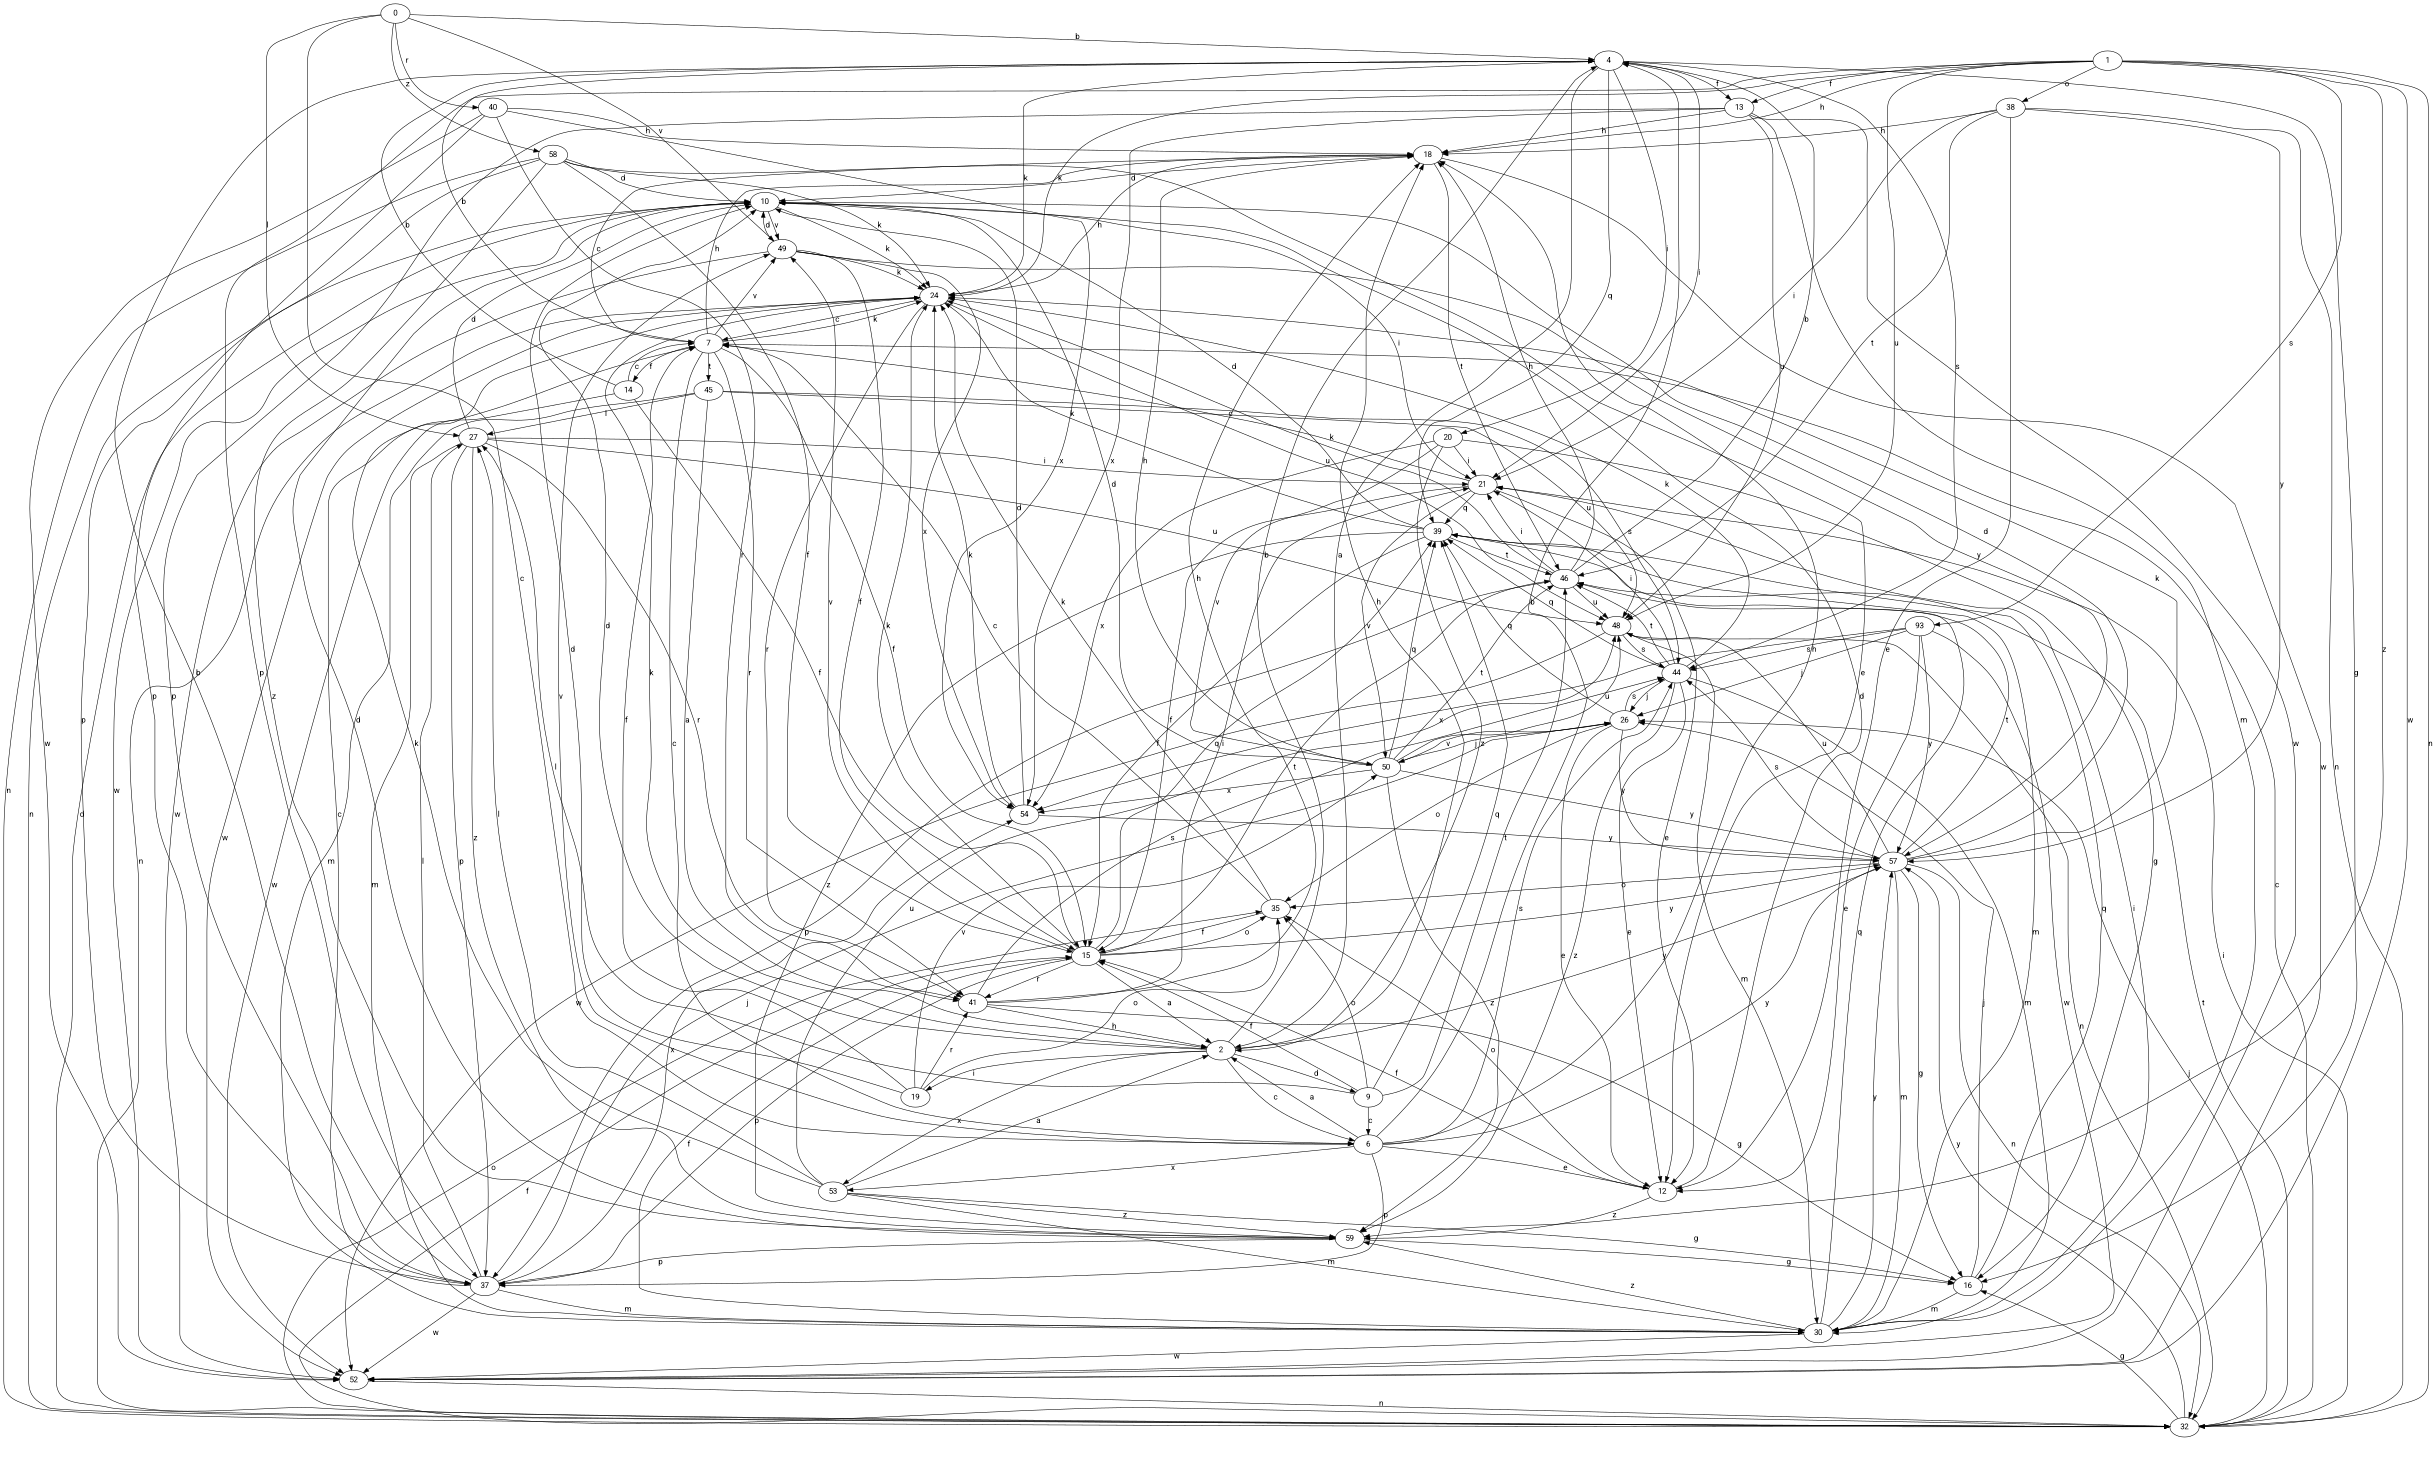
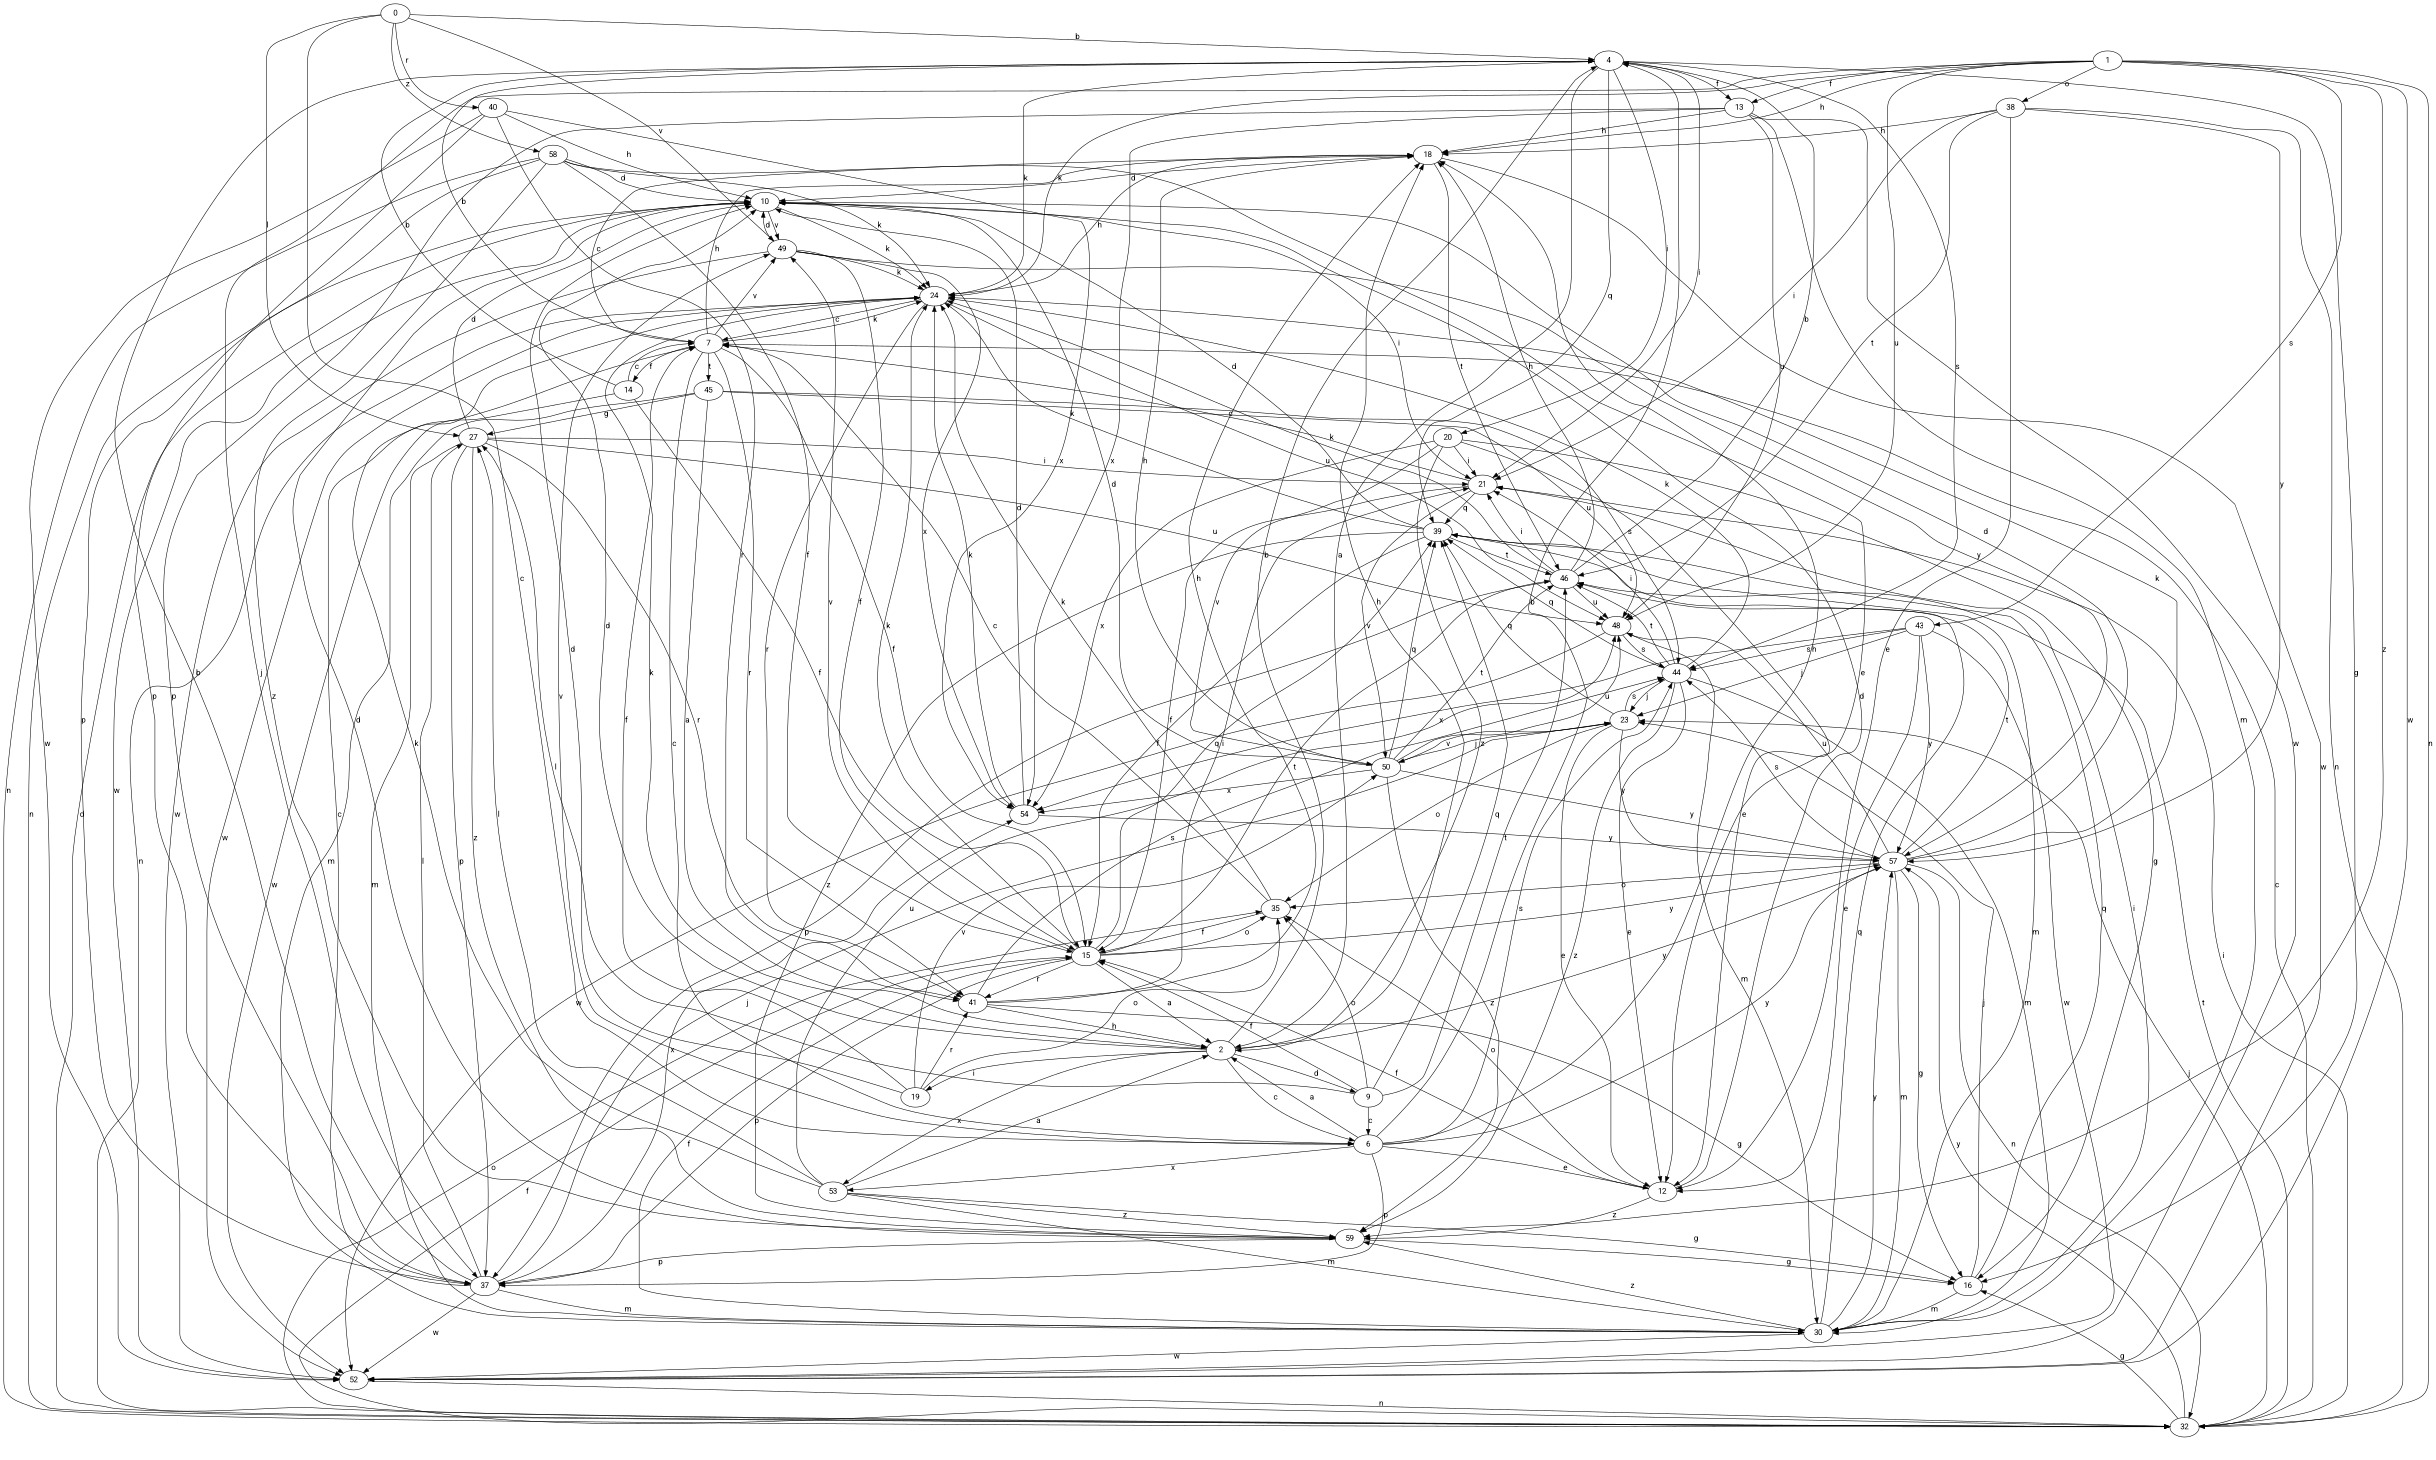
edge "40" -> "18": now "40" -> "10"
edge "45" -> "27": label "l" -> "g"
node "93": label "93" -> "43"
edge "1" -> "37": label "p" -> "j"
node "26": label "26" -> "23"
edge "21" -> "12": now "20" -> "12"
edge "48" -> "32": removed, label "n"
